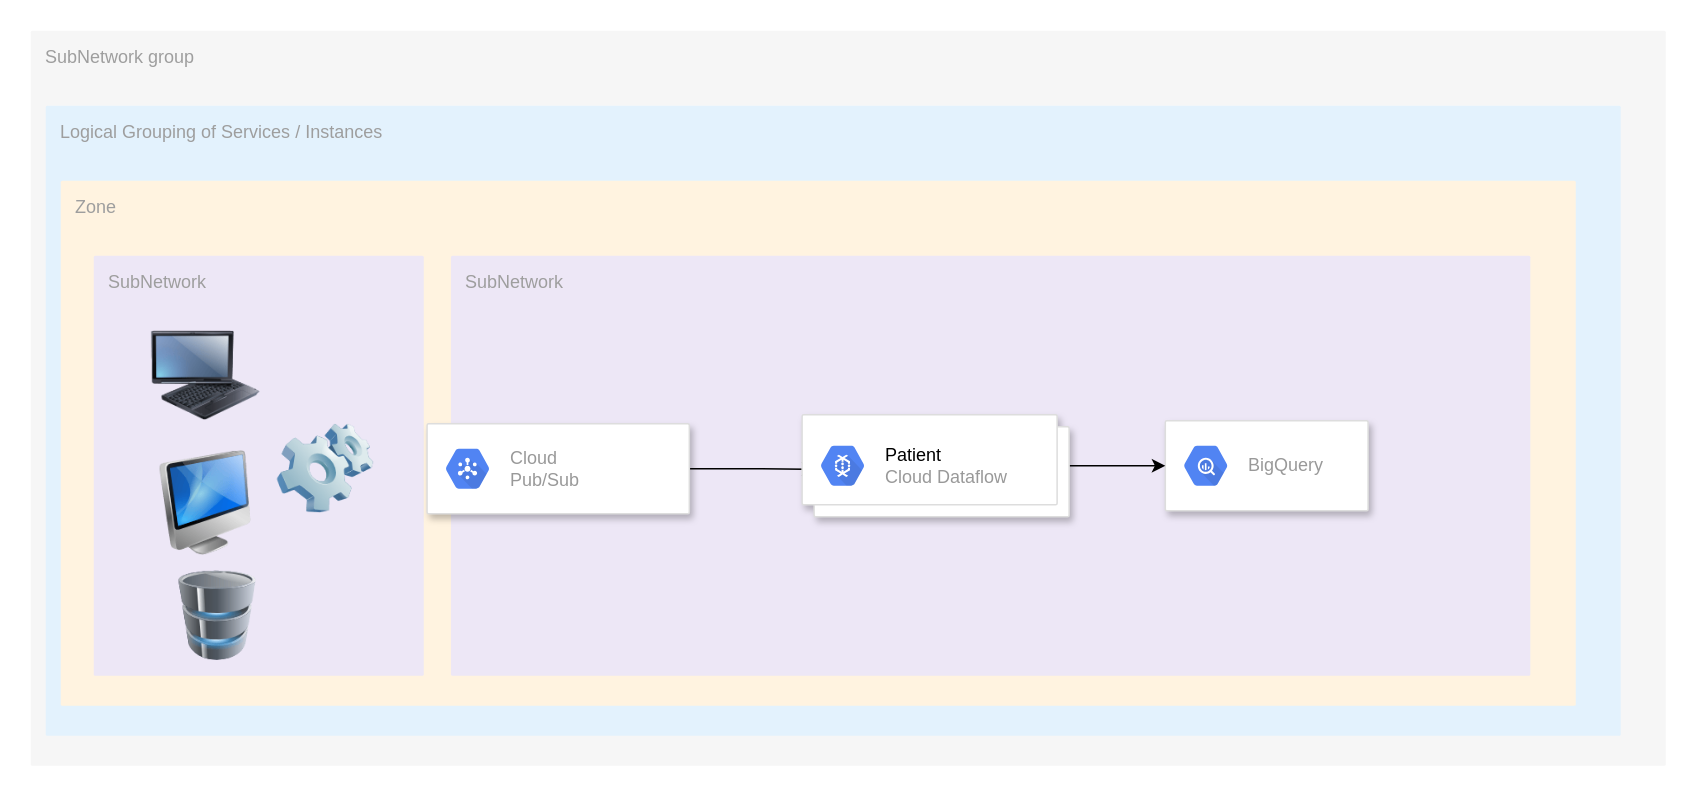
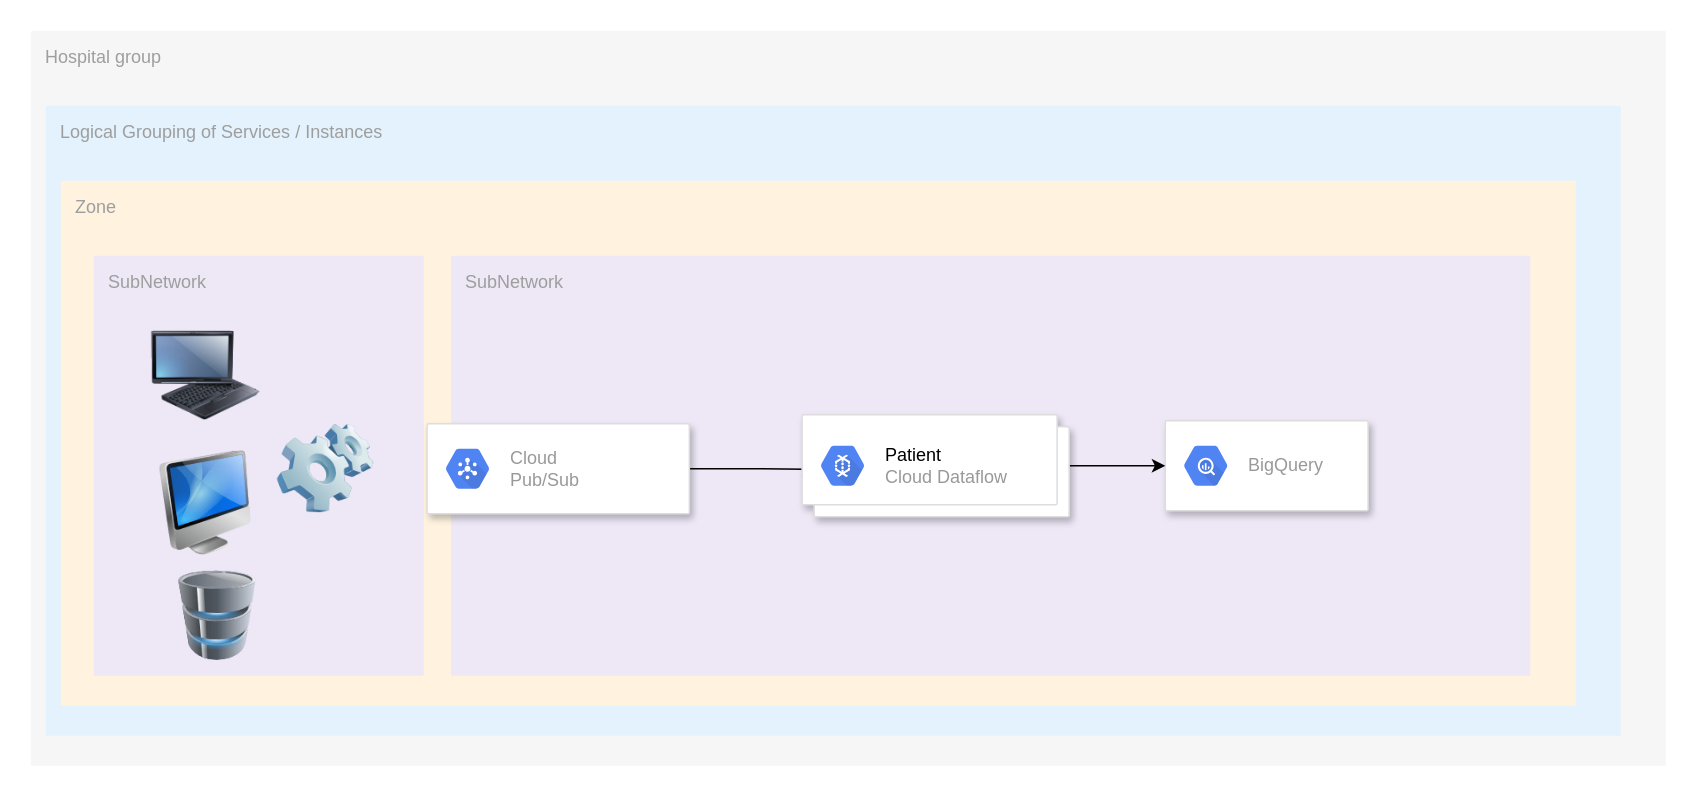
node "SubNetwork group": label "SubNetwork group" -> "Hospital group"
